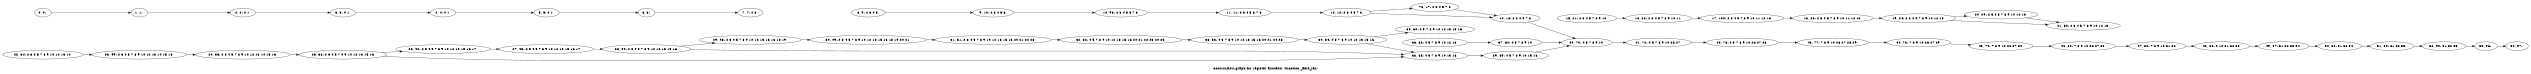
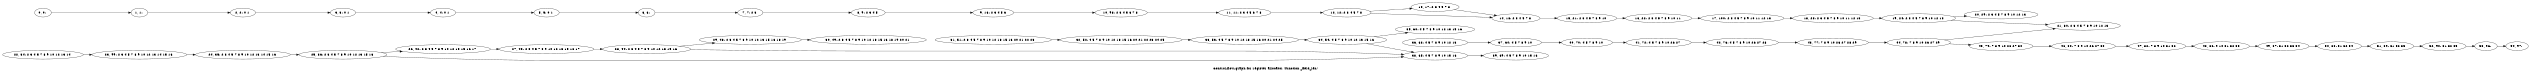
node "73, 17: 2 3 4 5 7 8": label "73, 17: 2 3 4 5 7 8" -> "13, 17: 2 3 4 5 7 8"
edge "7, 7: 2 3" -> "8, 9: 2 3 4 5": added
node "9, 10: 2 3 4 5 6": label "9, 10: 2 3 4 5 6" -> "9, 16: 2 3 4 5 6"
edge "20, 29: 2 3 4 5 7 8 9 10 12 13" -> "21, 30: 2 3 4 5 7 8 9 10 12 13": now "44, 78: 7 8 9 10 26 27 29" -> "21, 30: 2 3 4 5 7 8 9 10 12 13"
edge "14, 18: 2 3 4 5 7 8" -> "40, 70: 4 5 7 8 9 10": now "14, 18: 2 3 4 5 7 8" -> "15, 21: 2 3 4 5 7 8 9 10"
edge "30, 49: 2 3 4 5 7 8 9 10 12 13 15 16 18 19 20 21" -> "31, 51: 2 3 4 5 7 8 9 10 12 13 15 16 20 21 22 23": removed
node "27, 43: 2 3 4 5 7 8 9 18 12 13 15 16 17": label "27, 43: 2 3 4 5 7 8 9 18 12 13 15 16 17" -> "27, 43: 2 3 4 5 7 8 9 10 12 13 15 16 17"
edge "39, 69: 4 5 7 8 9 10 15 16" -> "40, 70: 4 5 7 8 9 10": removed
node "25, 36: 2 3 4 5 7 0 9 10 12 13 15 16": label "25, 36: 2 3 4 5 7 0 9 10 12 13 15 16" -> "25, 36: 2 3 4 5 7 8 9 10 12 13 15 16"
